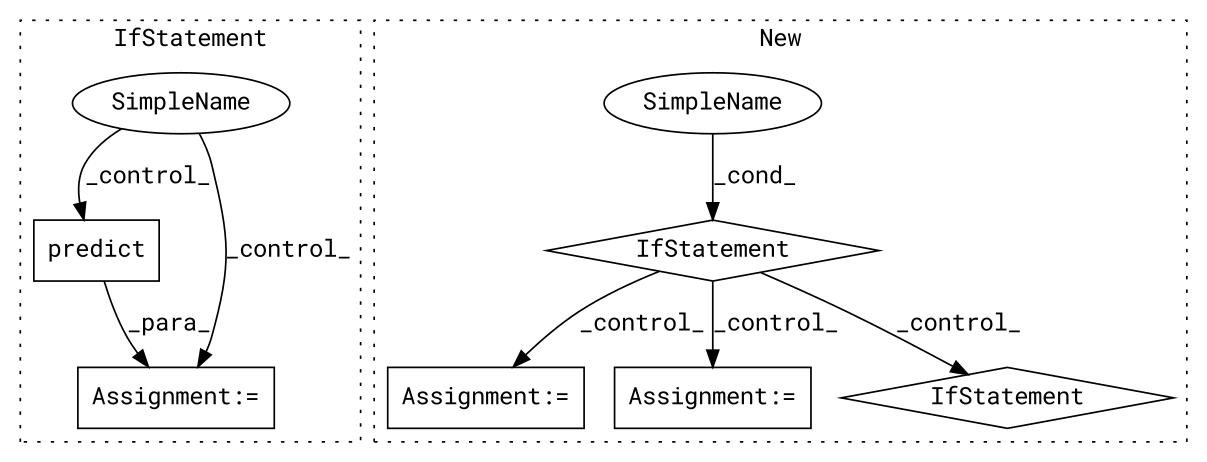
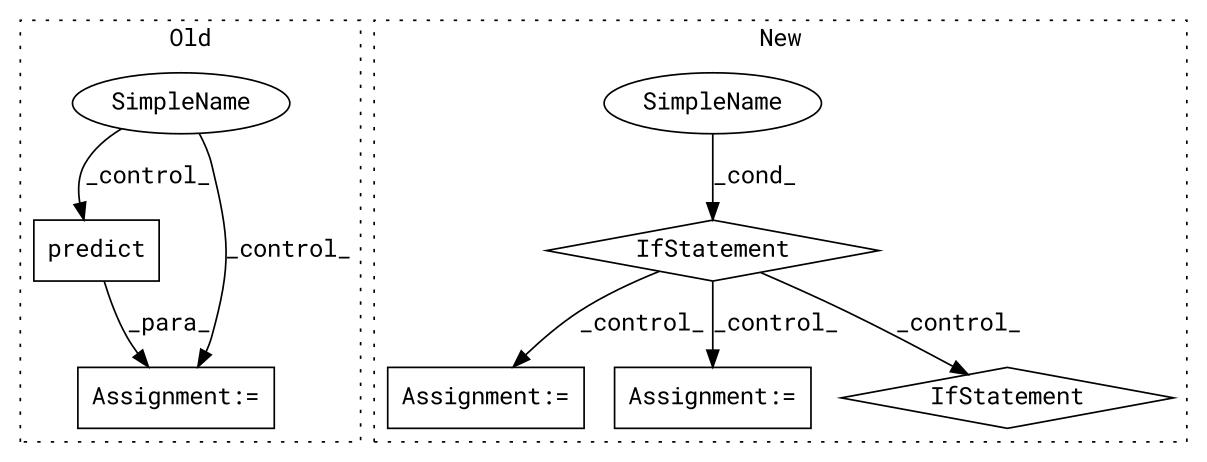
cluster "IfStatement": label "IfStatement" -> "Old"
